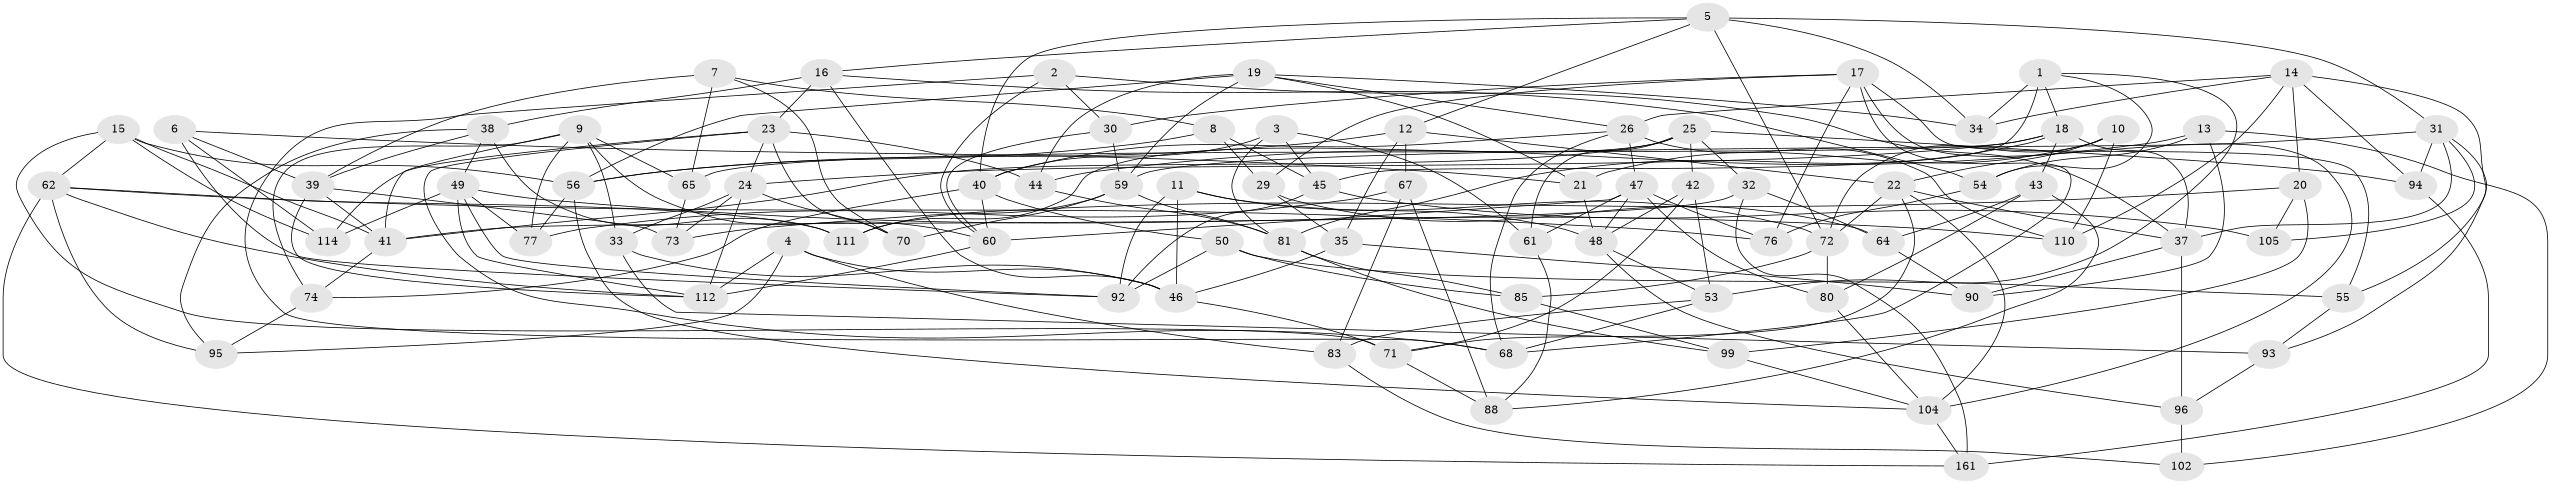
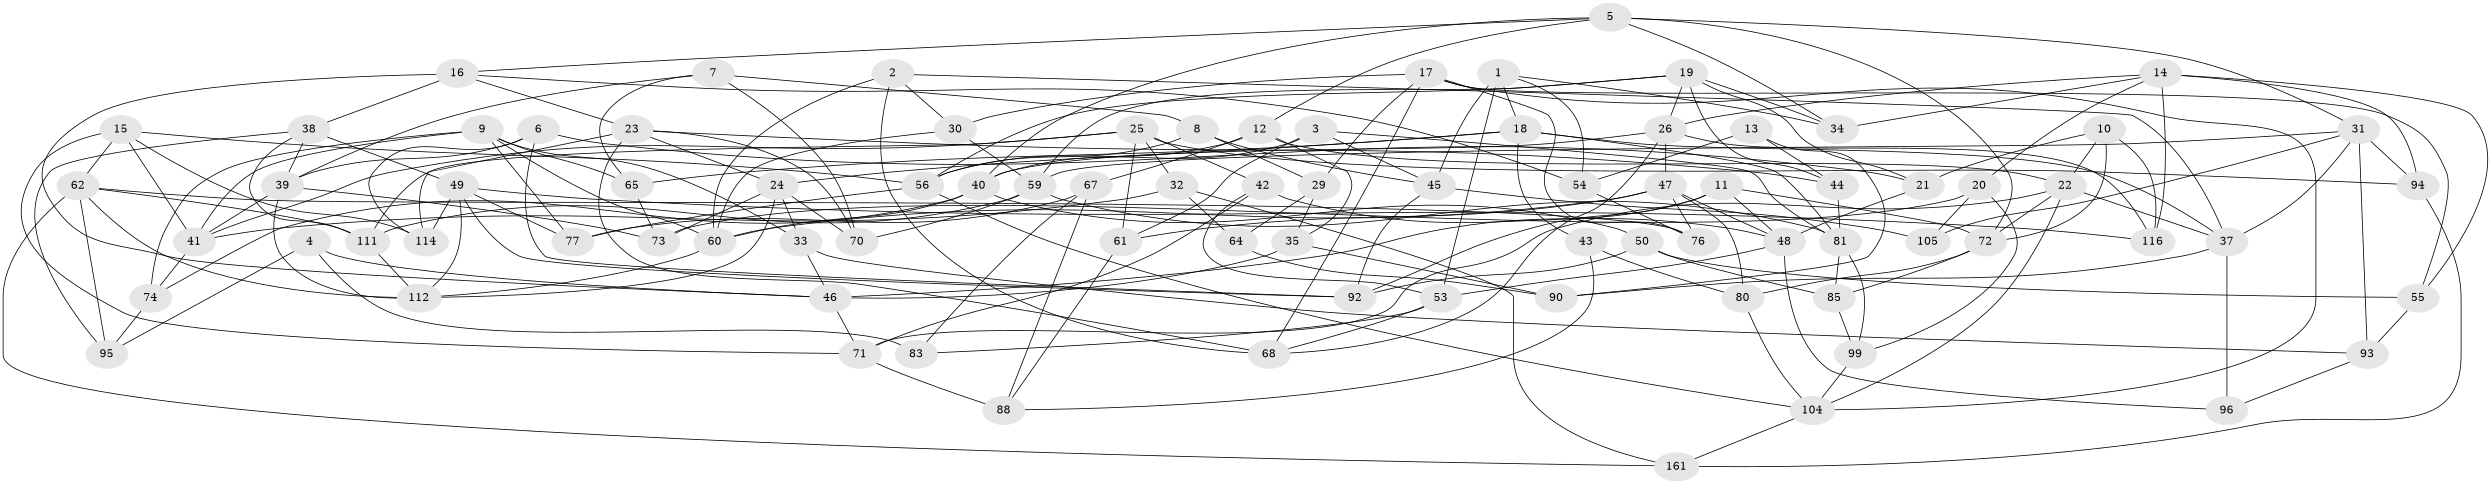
edge "43" -- "64": removed
node "110": label "110" -> "116"
edge "4" -- "112": now "111" -- "112"
node "102": removed
